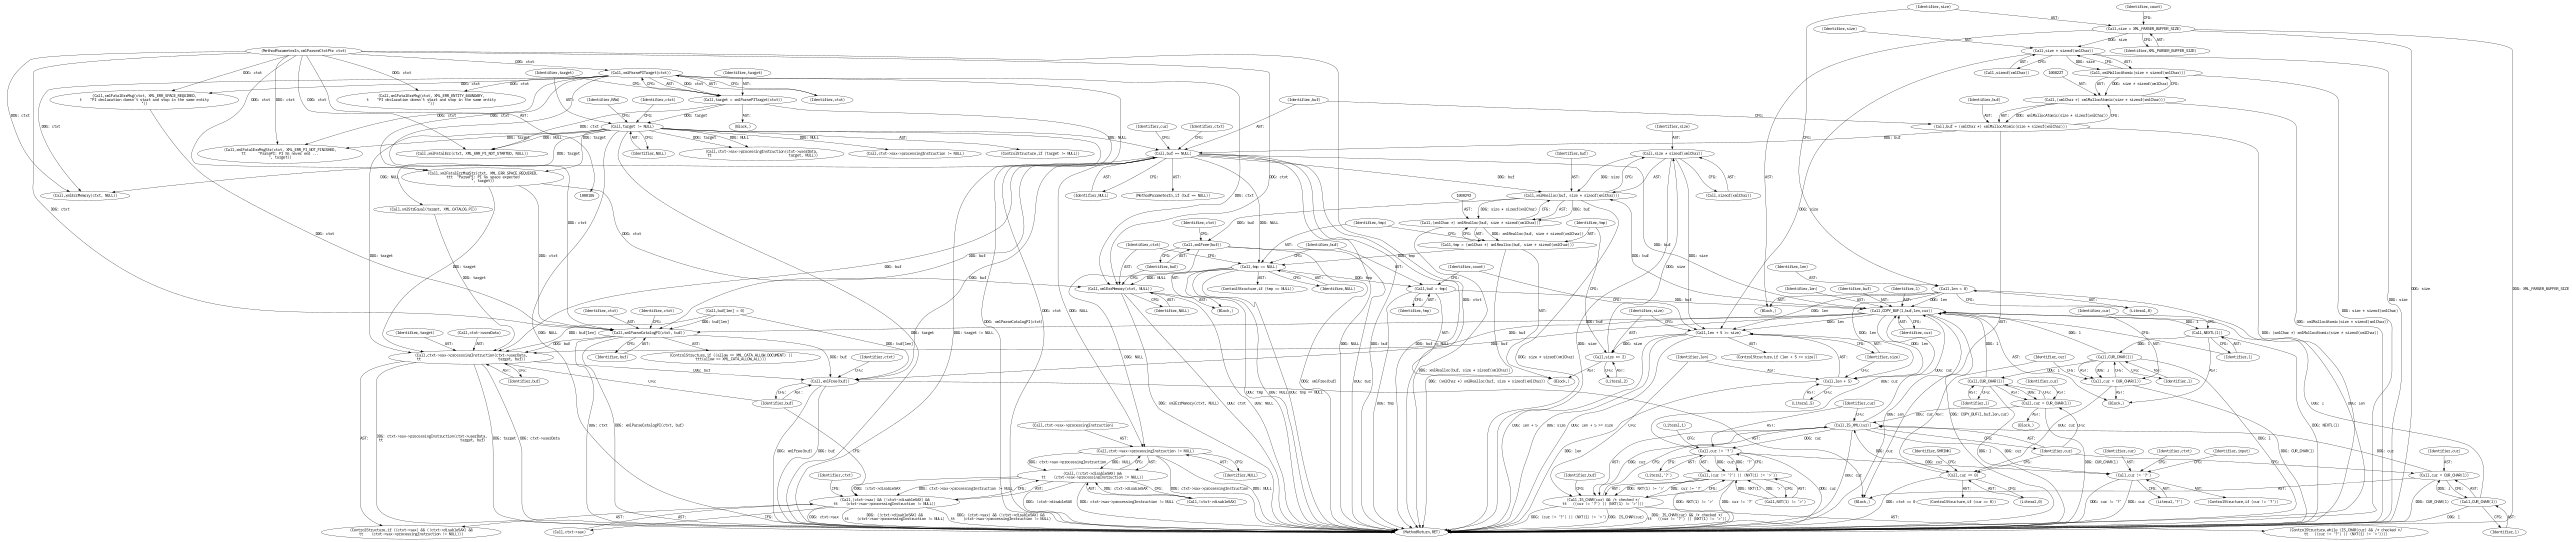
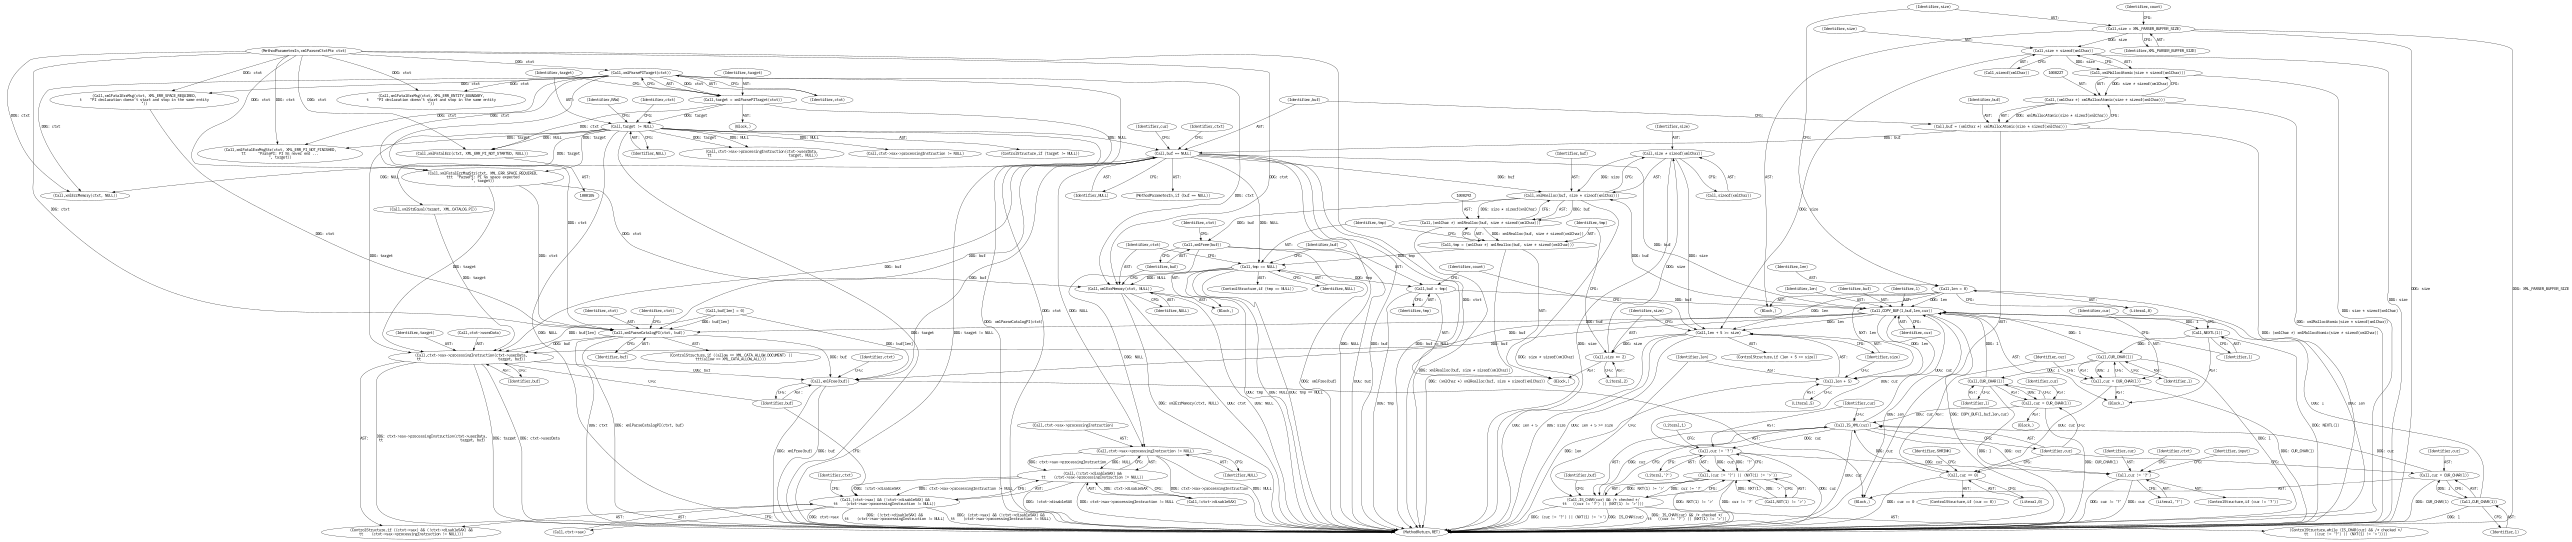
edge "(MethodParameterIn,xmlParserCtxtPtr ctxt)" -> "1000105": now "(Call,xmlFatalErr(ctxt, XML_ERR_PI_NOT_STARTED, NULL))" -> "1000105"
edge "(Call,len = 0)" -> "(Call,len + 5)": label "DDG: len" -> "NXT: len"
edge "(Call,cur == 0)" -> "(MethodReturn,RET)": label "DDG: ctxt == 0" -> "DDG: cur == 0"
